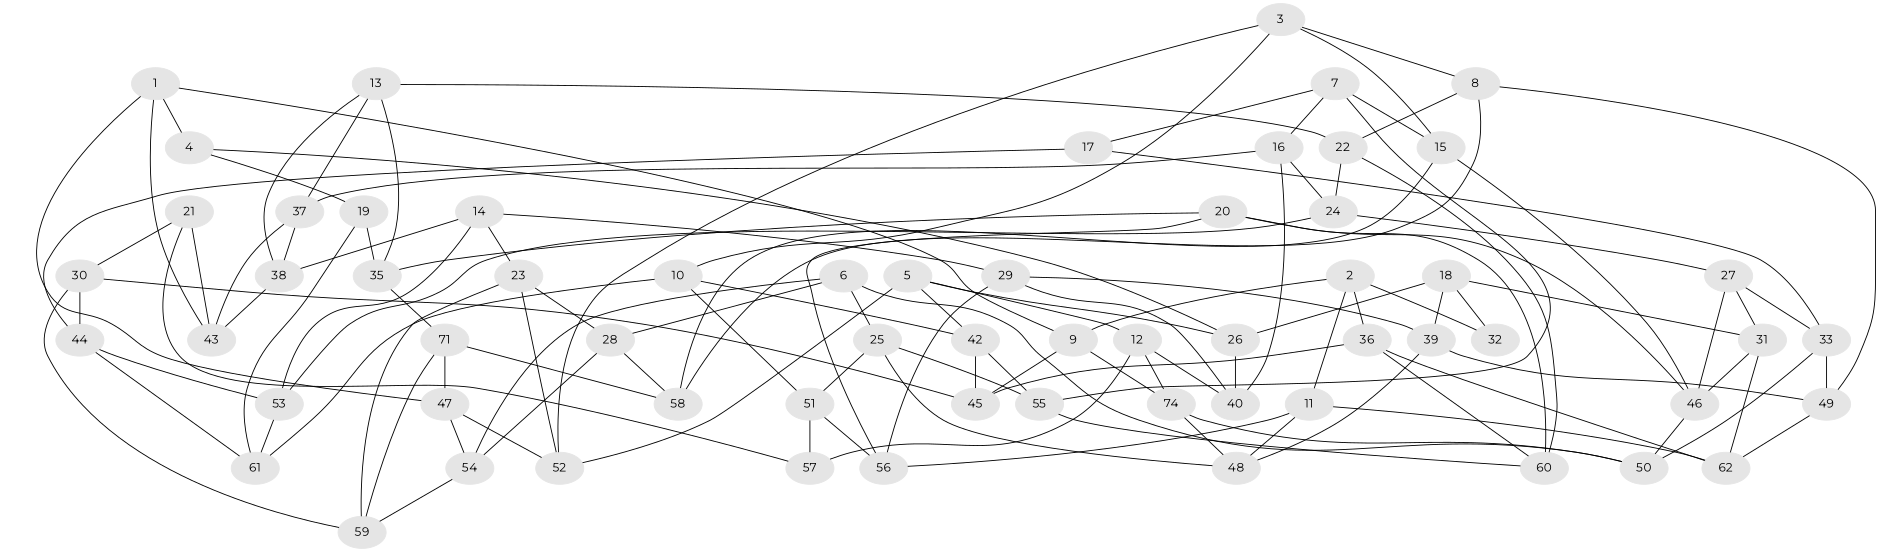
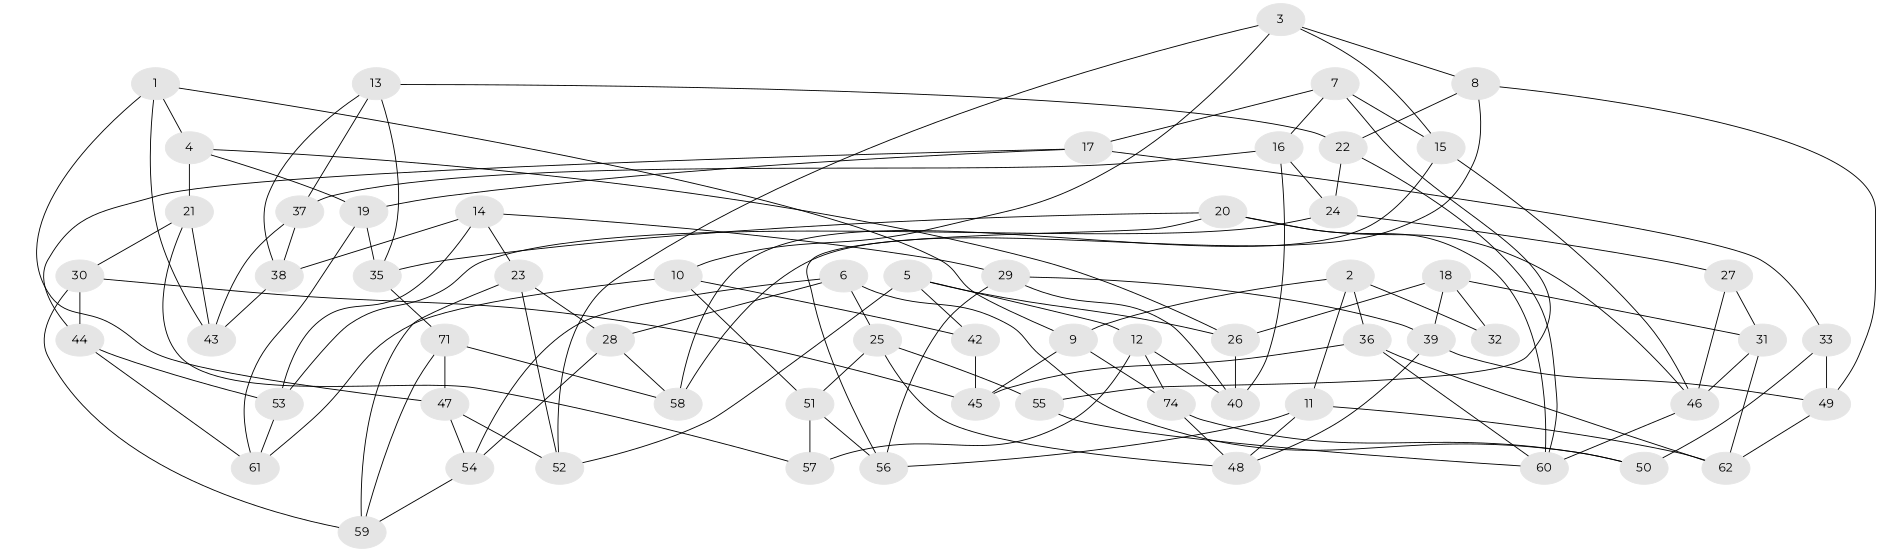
edge "17" -- "19": added
edge "4" -- "21": added
edge "27" -- "33": removed
edge "42" -- "55": removed
edge "46" -- "50": now "46" -- "60"
